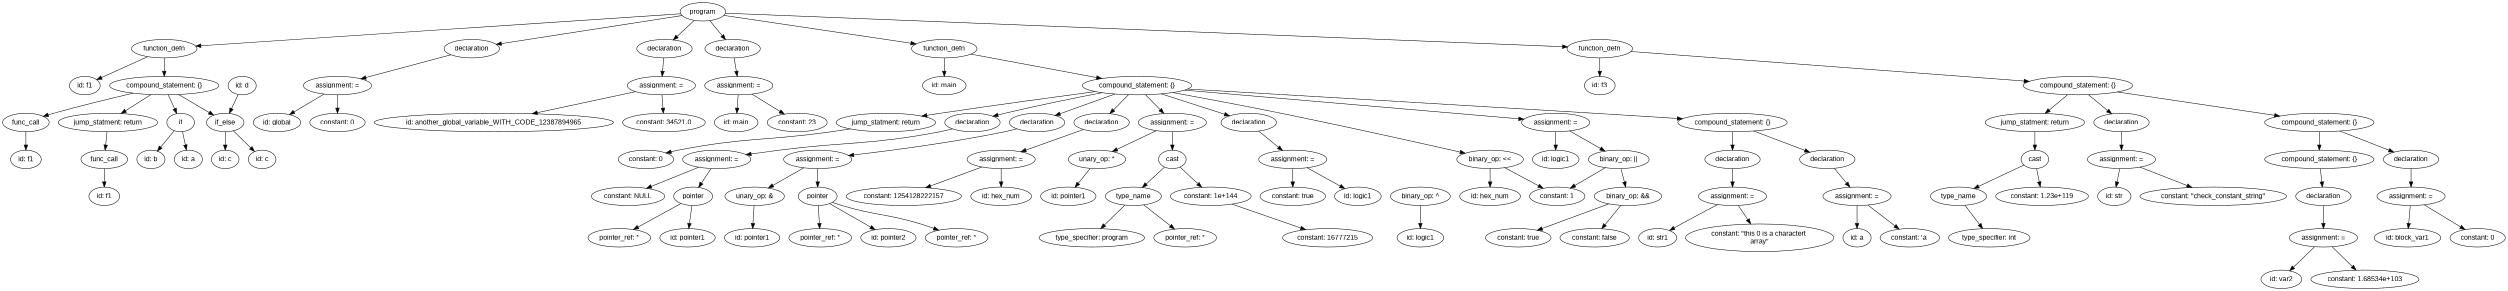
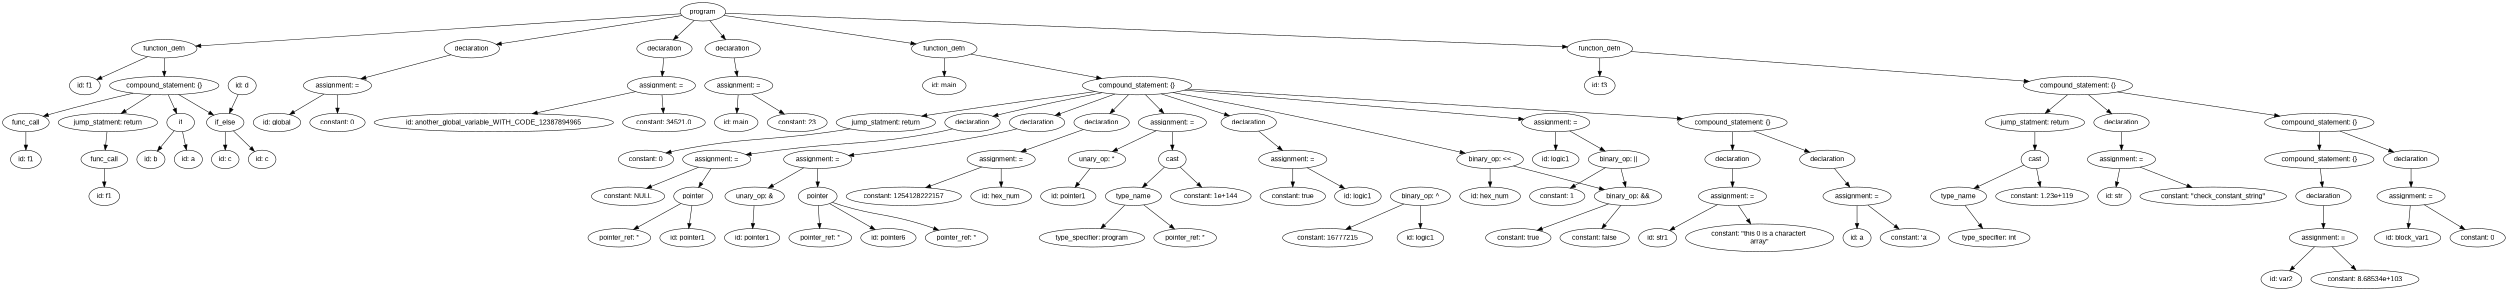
edge "binary_op: <<" -> "constant: 1": now "binary_op: <<" -> "binary_op: &&"
edge "constant: 1e+144" -> "constant: 16777215": now "binary_op: ^" -> "constant: 16777215"
node "id: pointer2": label "id: pointer2" -> "id: pointer6"
node "constant: 1.68534e+103": label "constant: 1.68534e+103" -> "constant: 8.68534e+103"
